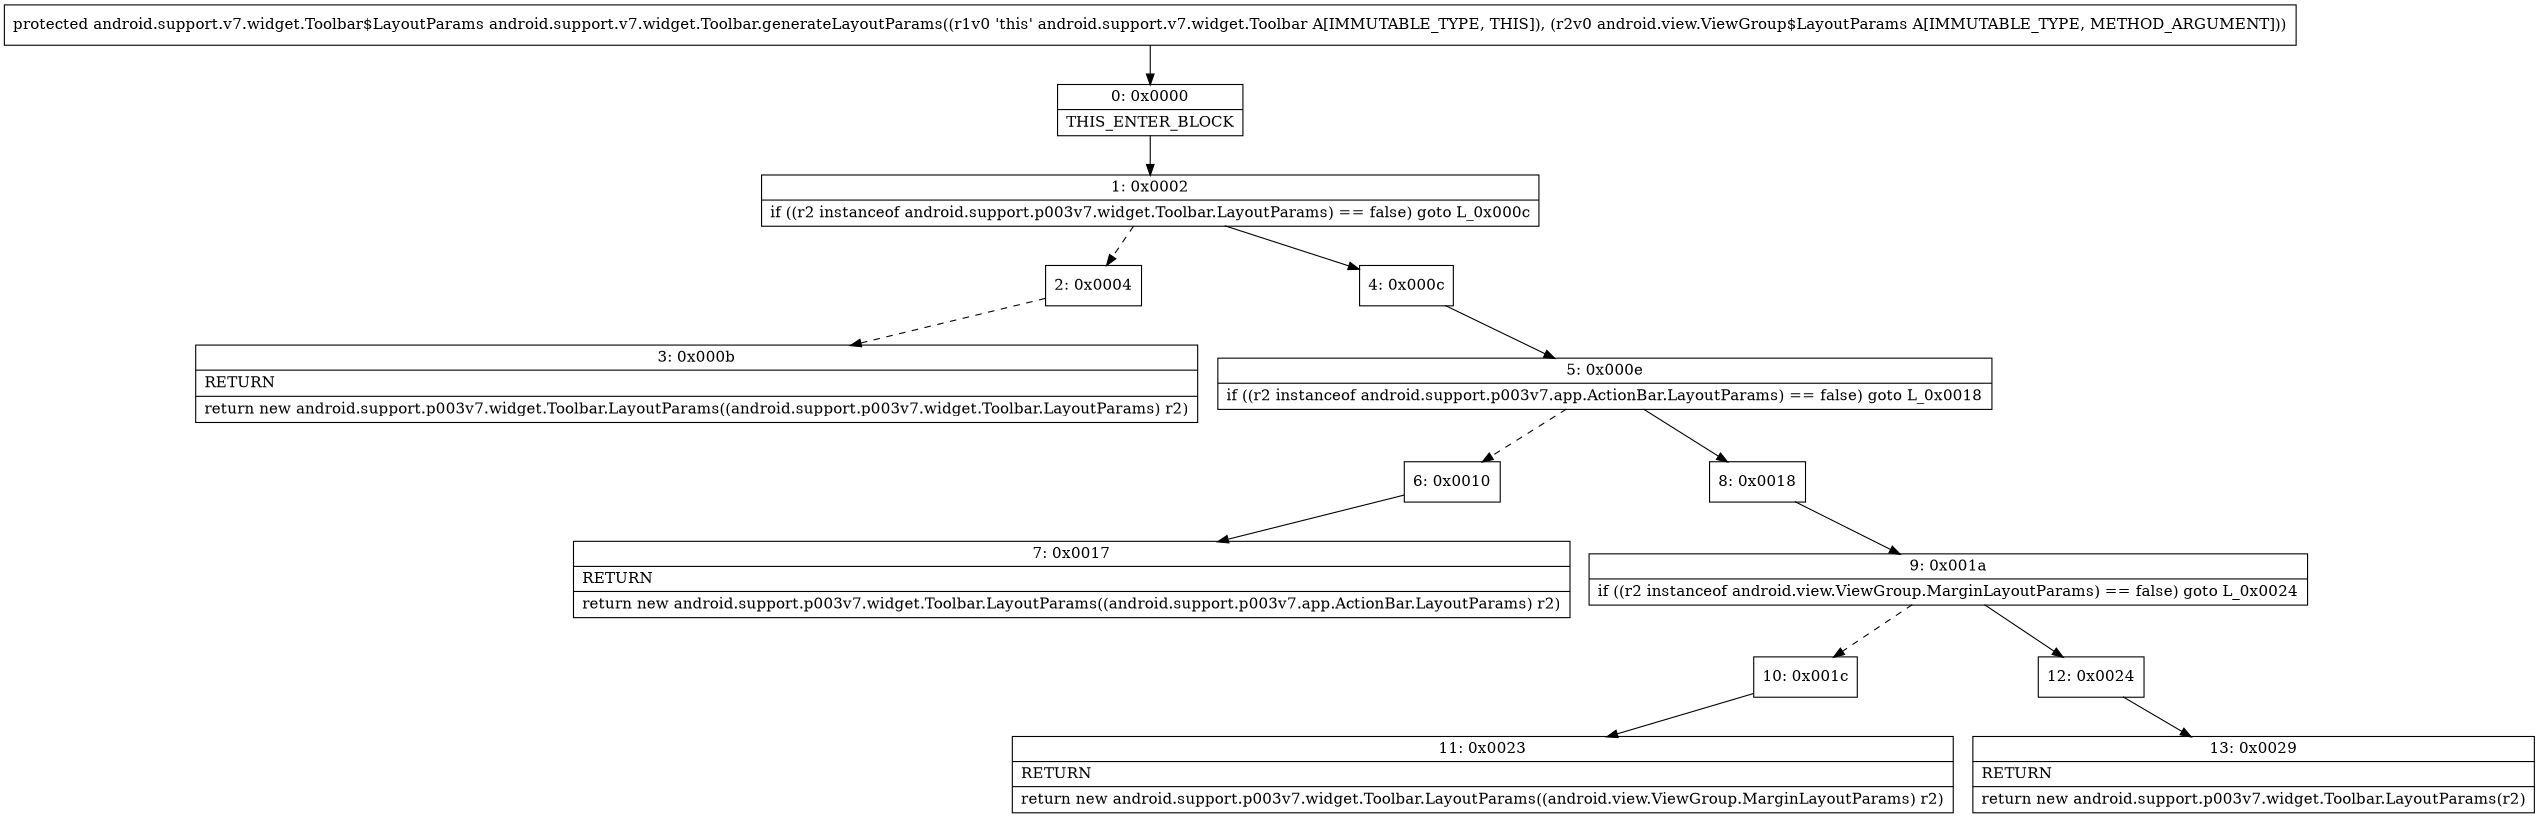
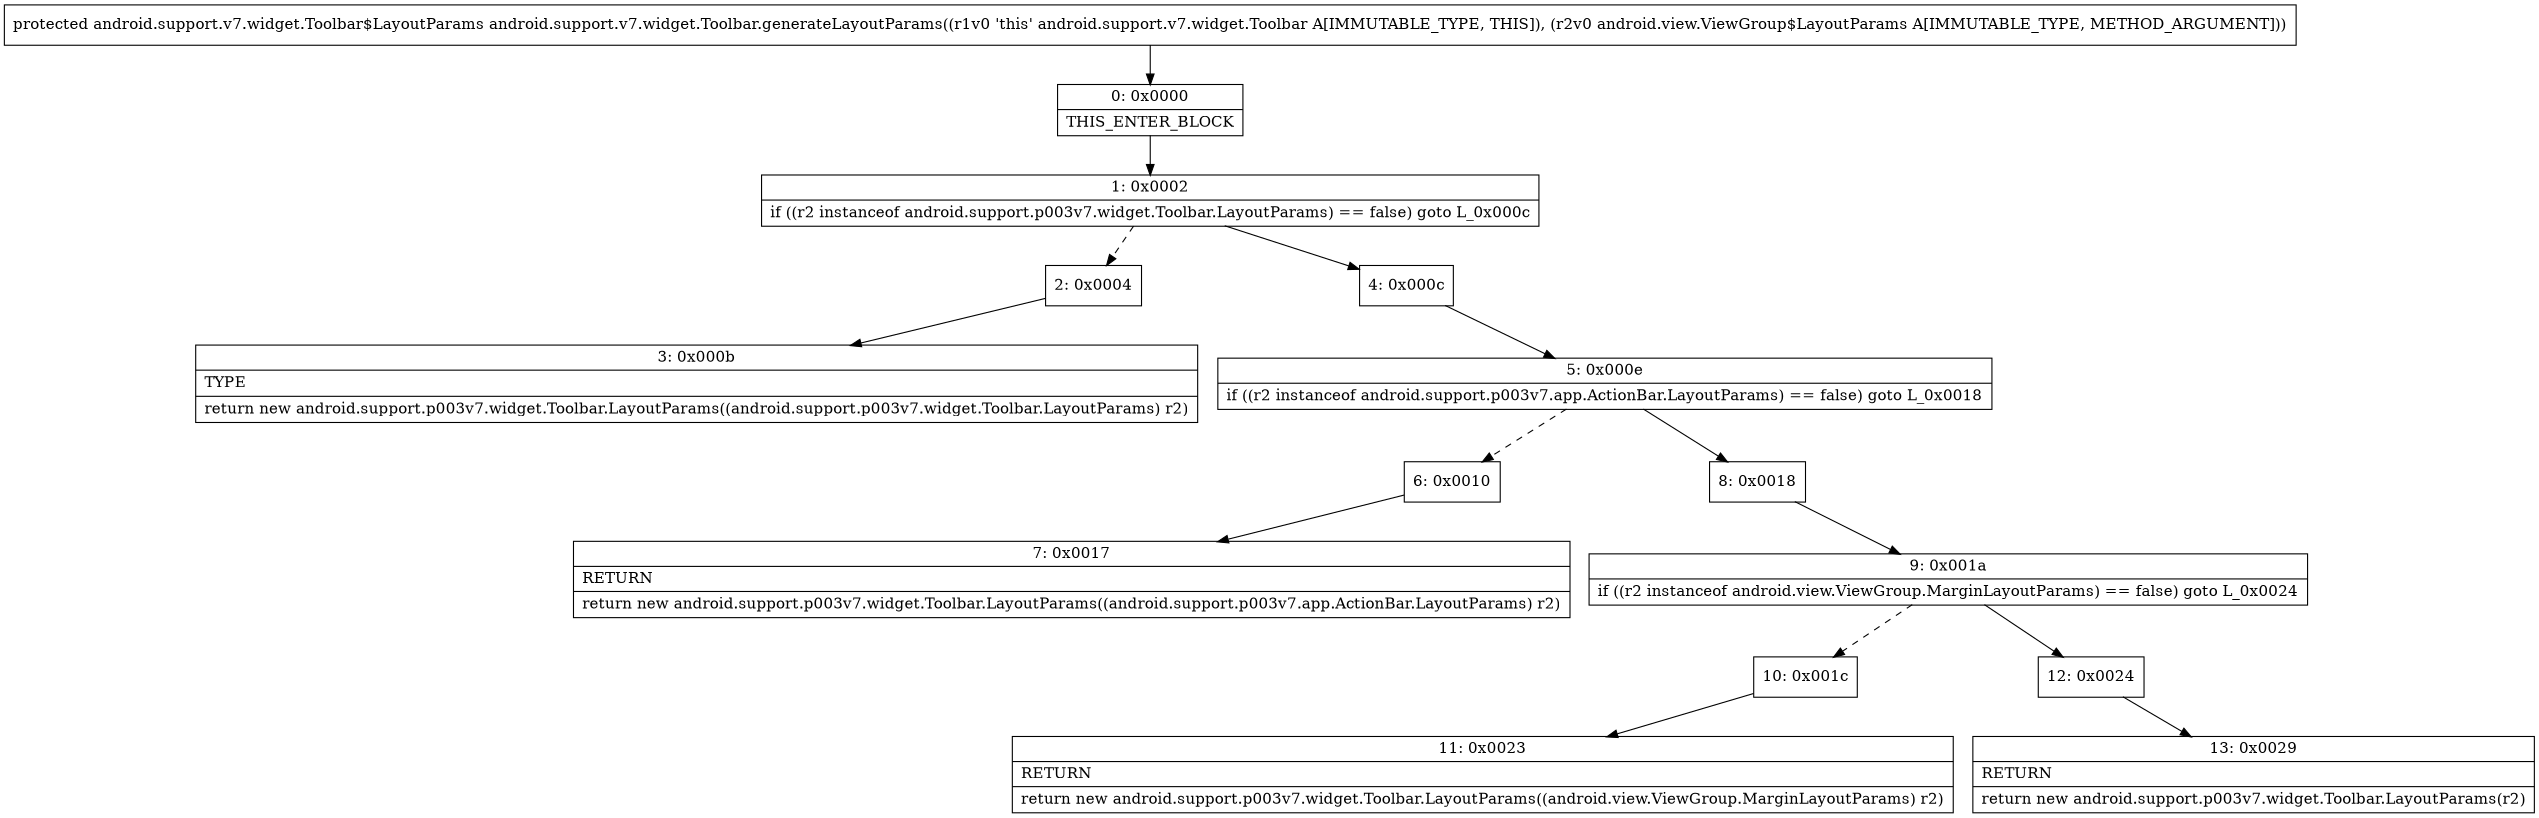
edge "2: 0x0004" -> "3: 0x000b": style dashed -> solid
node "3: 0x000b": text "RETURN" -> "TYPE"
